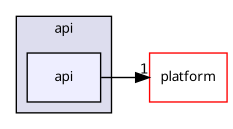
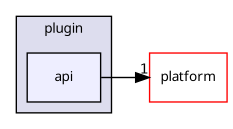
cluster "api": label "api" -> "plugin"
